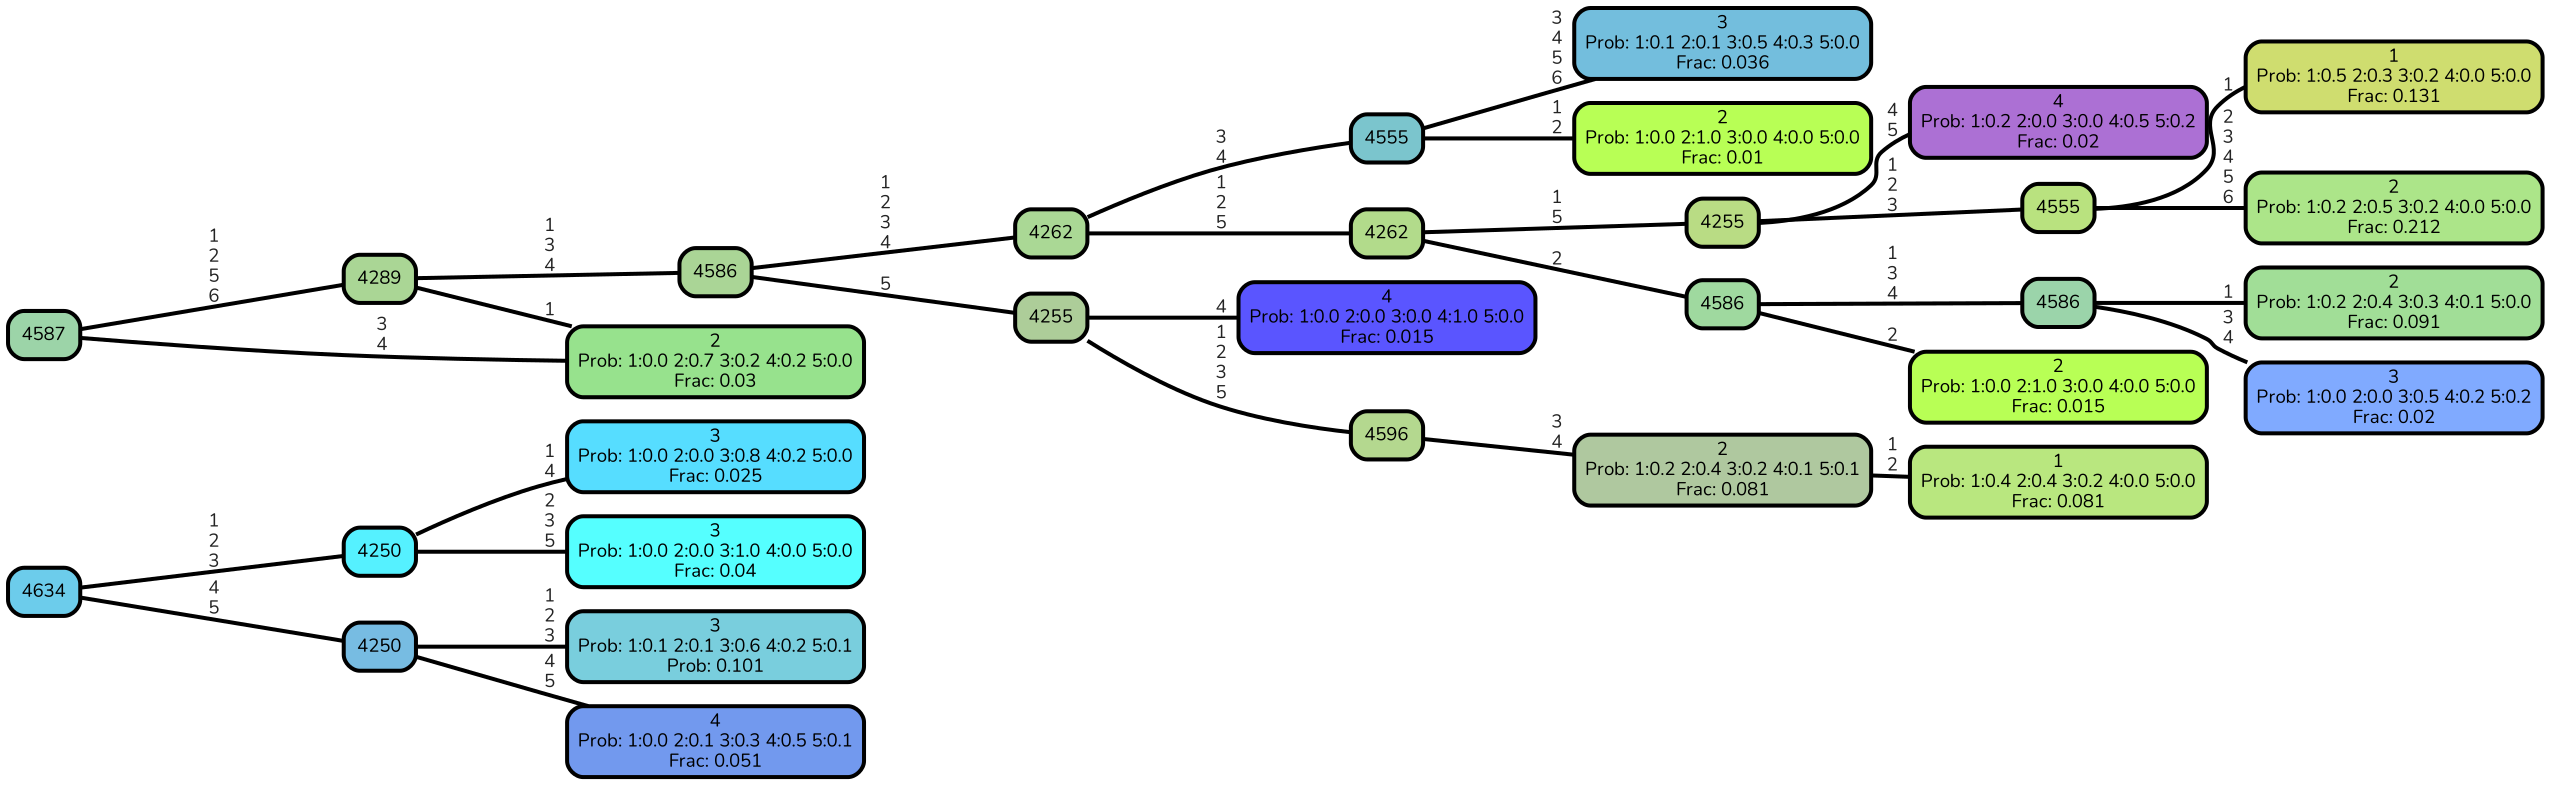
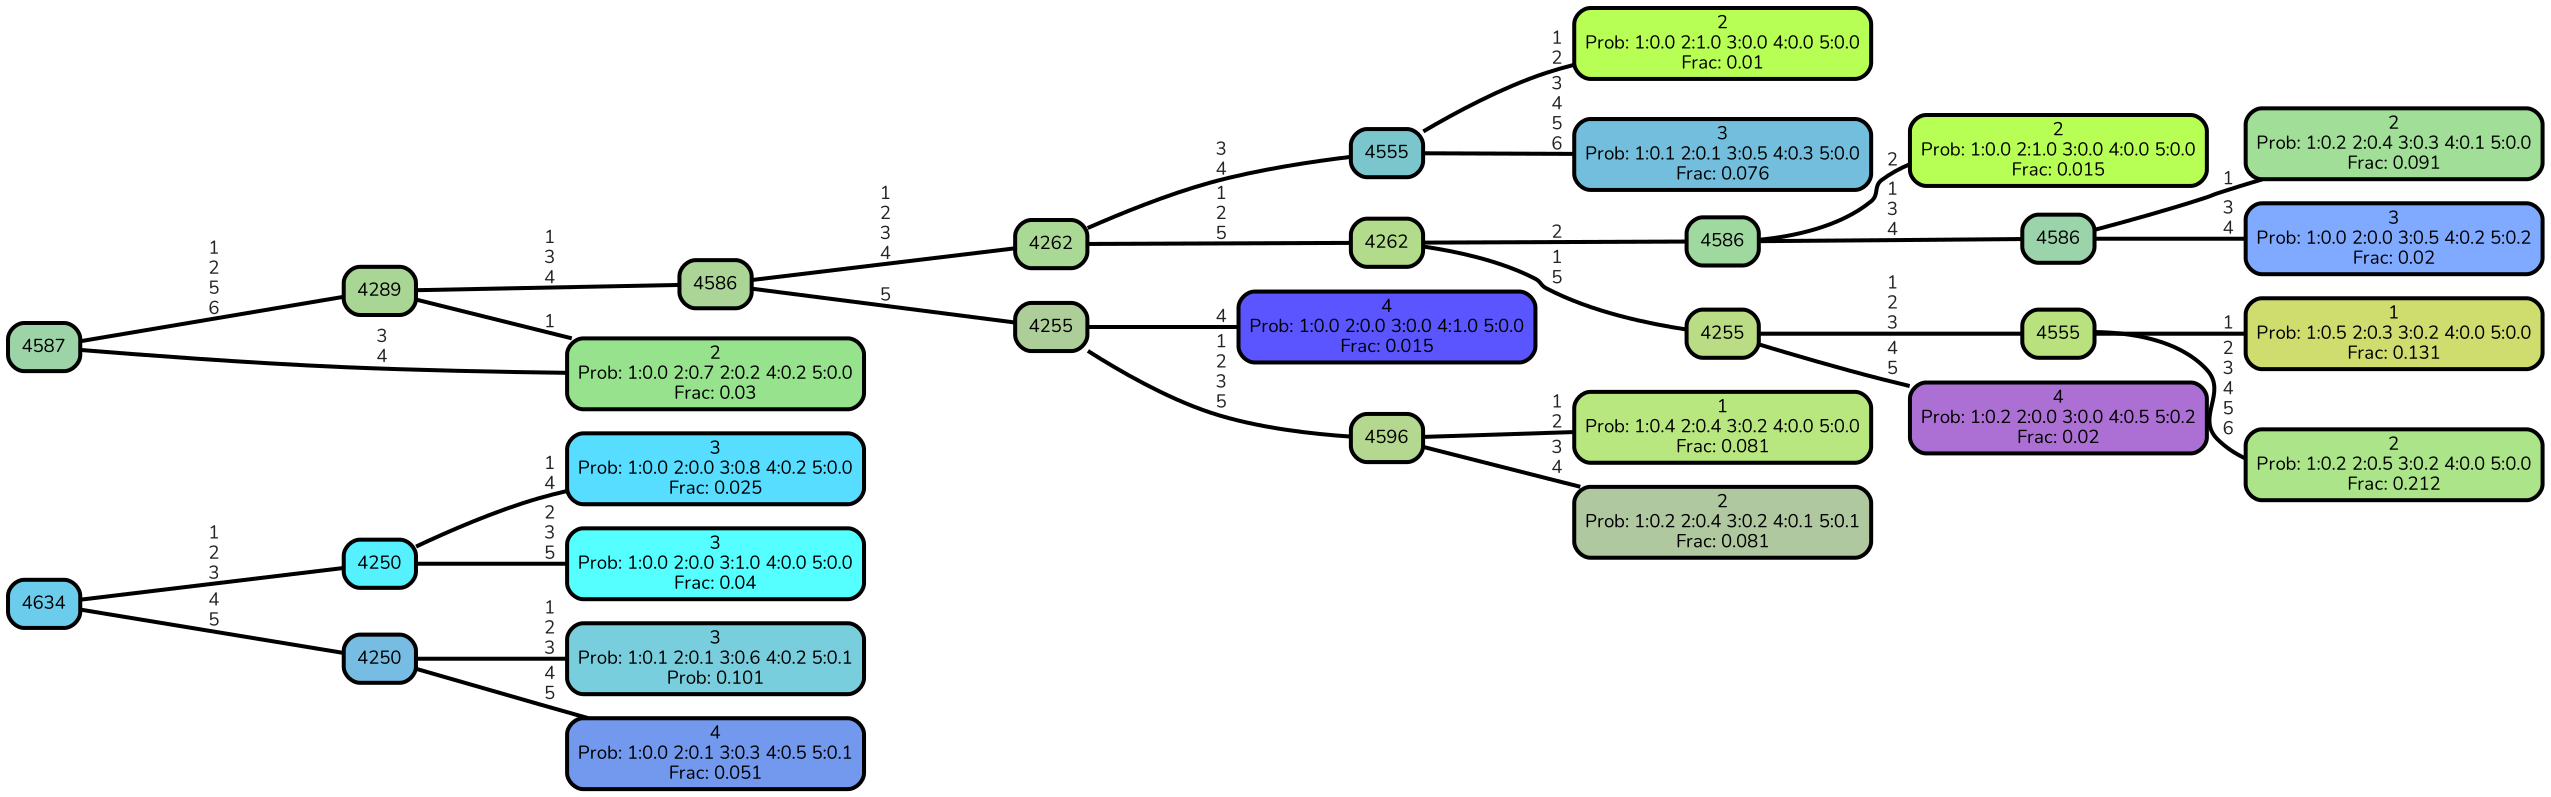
node "3 Prob: 1:0.1 2:0.1 3:0.5 4:0.3 5:0.0 Frac: 0.036": label "3 Prob: 1:0.1 2:0.1 3:0.5 4:0.3 5:0.0 Frac: 0.036" -> "3 Prob: 1:0.1 2:0.1 3:0.5 4:0.3 5:0.0 Frac: 0.076"
node "2 Prob: 1:0.0 2:0.7 3:0.2 4:0.2 5:0.0 Frac: 0.03": label "2 Prob: 1:0.0 2:0.7 3:0.2 4:0.2 5:0.0 Frac: 0.03" -> "2 Prob: 1:0.0 2:0.7 2:0.2 4:0.2 5:0.0 Frac: 0.03"
edge "2 Prob: 1:0.2 2:0.4 3:0.2 4:0.1 5:0.1 Frac: 0.081" -- "1 Prob: 1:0.4 2:0.4 3:0.2 4:0.0 5:0.0 Frac: 0.081": now "4596" -- "1 Prob: 1:0.4 2:0.4 3:0.2 4:0.0 5:0.0 Frac: 0.081"
